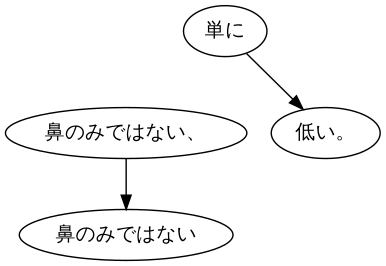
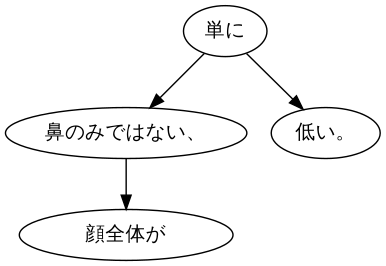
edge "単に" -> "鼻のみではない、": added
node "鼻のみではない": label "鼻のみではない" -> "顔全体が"
